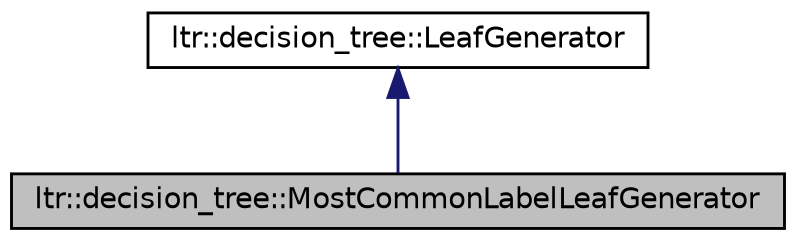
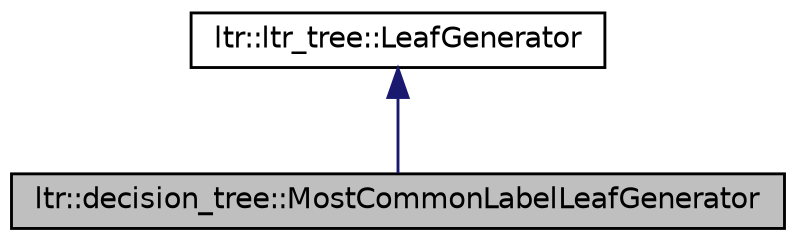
node "ltr::decision_tree::LeafGenerator": label "ltr::decision_tree::LeafGenerator" -> "ltr::ltr_tree::LeafGenerator"
